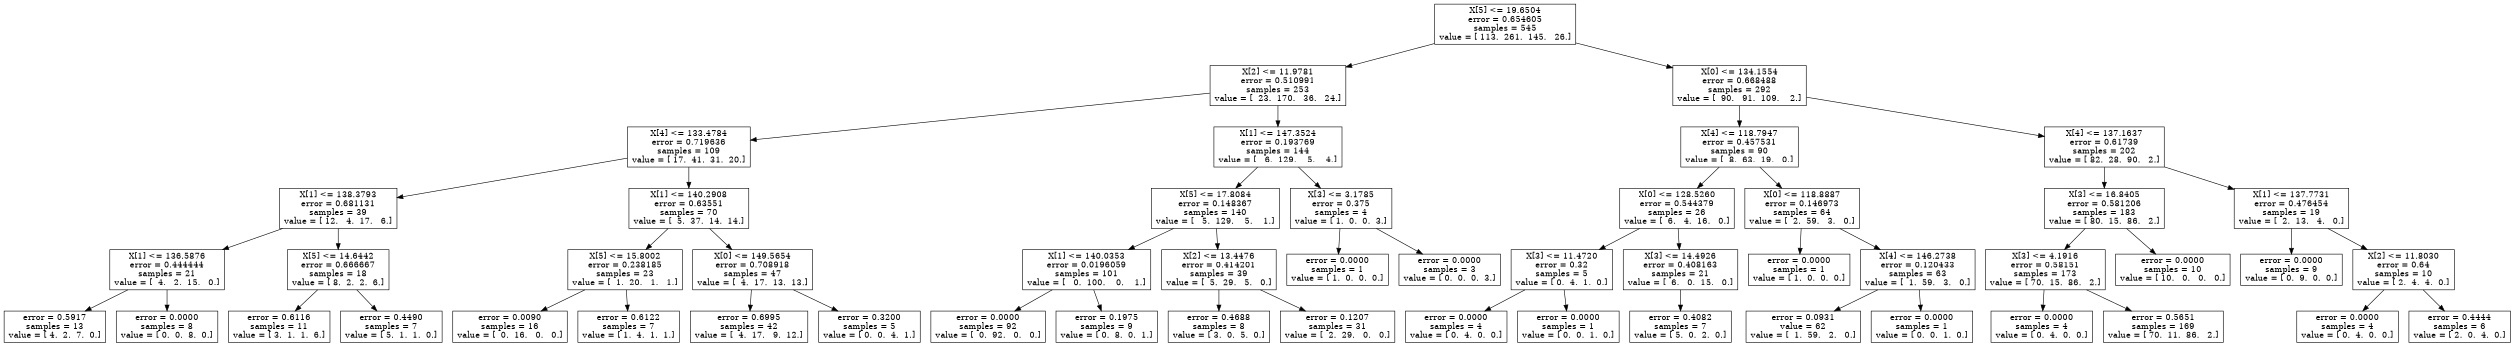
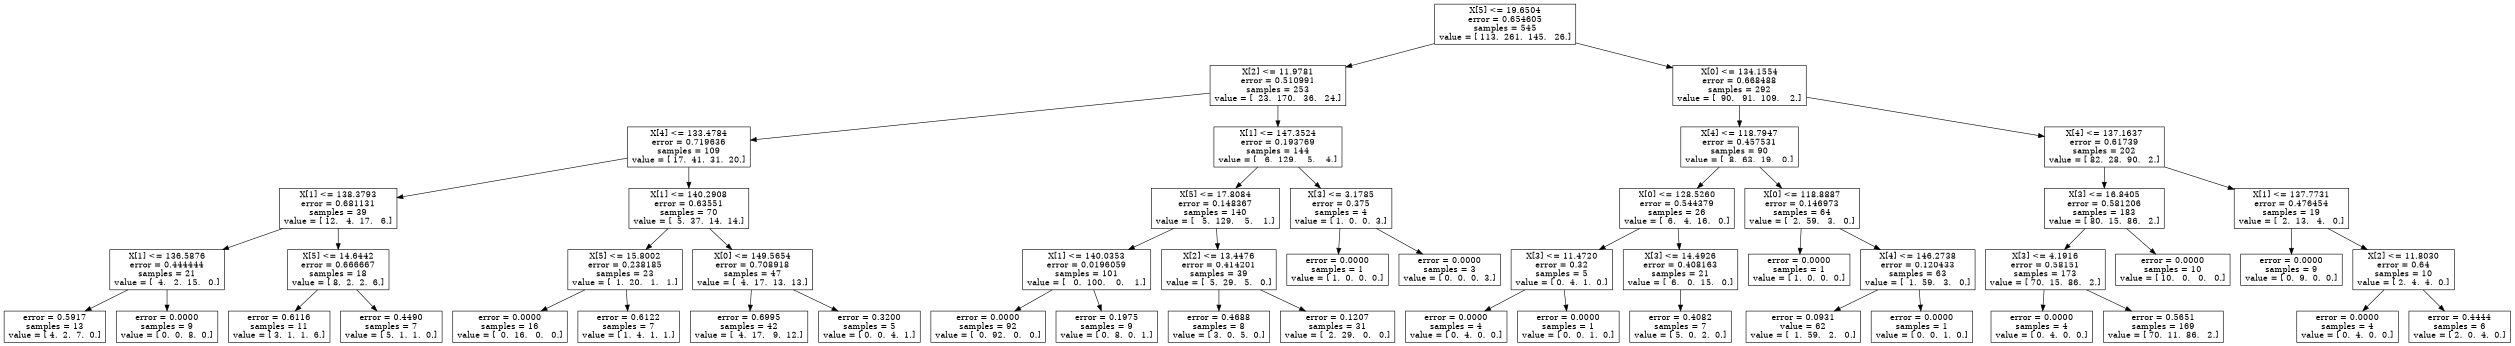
node "error = 0.0000 samples = 8 value = [ 0.  0.  8.  0.]": label "error = 0.0000 samples = 8 value = [ 0.  0.  8.  0.]" -> "error = 0.0000 samples = 9 value = [ 0.  0.  8.  0.]"
node "error = 0.0090 samples = 16 value = [  0.  16.   0.   0.]": label "error = 0.0090 samples = 16 value = [  0.  16.   0.   0.]" -> "error = 0.0000 samples = 16 value = [  0.  16.   0.   0.]"
